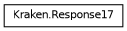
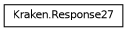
node "Kraken.Response17": label "Kraken.Response17" -> "Kraken.Response27"
